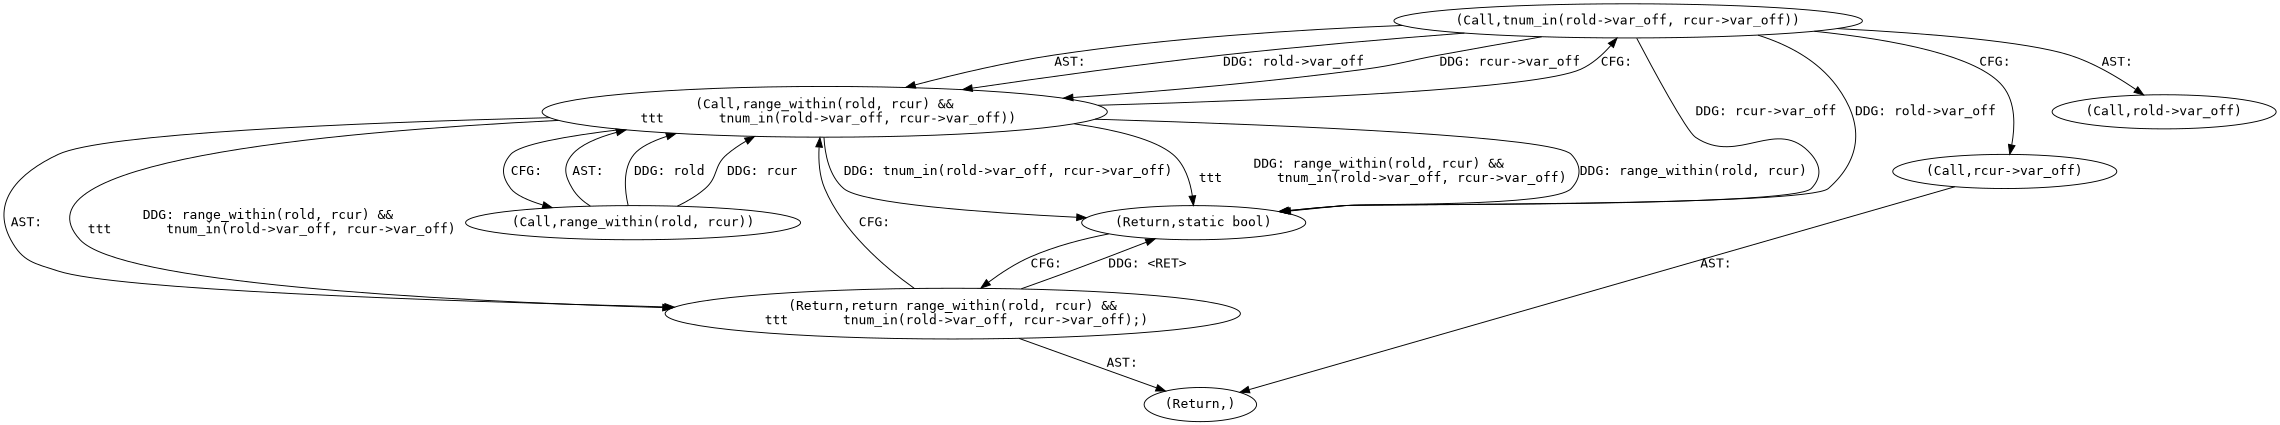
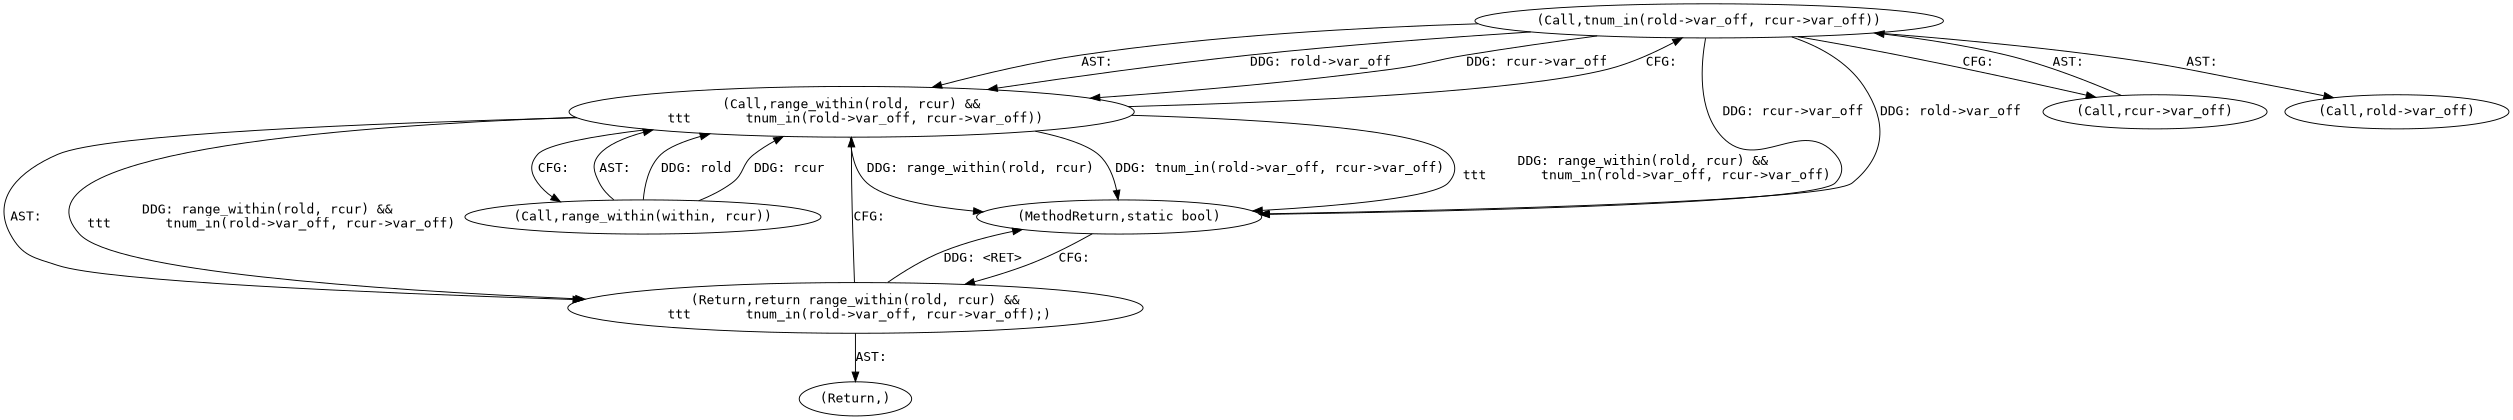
node "(Call,range_within(rold, rcur))": label "(Call,range_within(rold, rcur))" -> "(Call,range_within(within, rcur))"
node "(Return,static bool)": label "(Return,static bool)" -> "(MethodReturn,static bool)"
edge "(Call,rcur->var_off)" -> "(Return,)": now "(Call,rcur->var_off)" -> "(Call,tnum_in(rold->var_off, rcur->var_off))"
